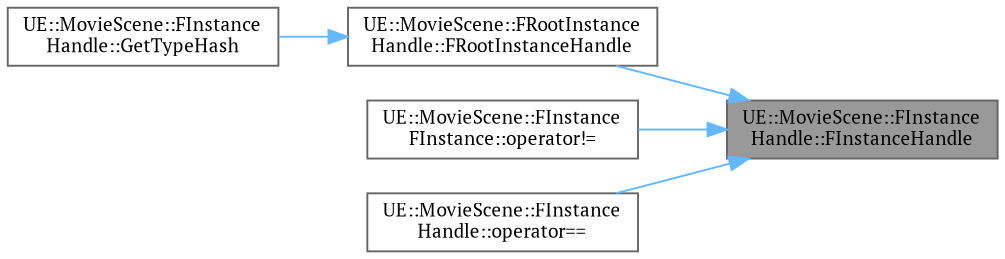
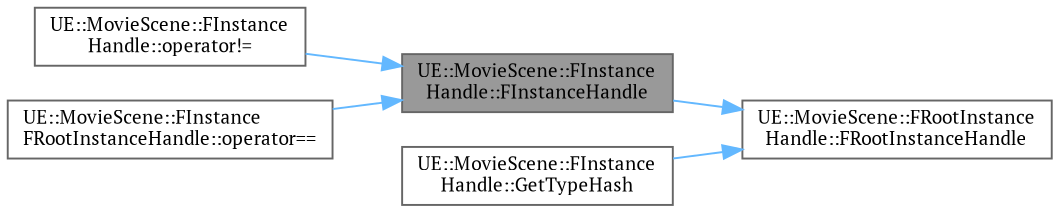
edge "UE::MovieScene::FRootInstance Handle::FRootInstanceHandle" -> "UE::MovieScene::FInstance Handle::FInstanceHandle": reversed
node "UE::MovieScene::FInstance FInstance::operator!=": label "UE::MovieScene::FInstance FInstance::operator!=" -> "UE::MovieScene::FInstance Handle::operator!="
node "UE::MovieScene::FInstance Handle::operator==": label "UE::MovieScene::FInstance Handle::operator==" -> "UE::MovieScene::FInstance FRootInstanceHandle::operator=="
